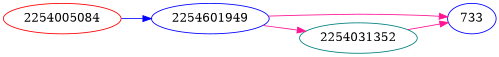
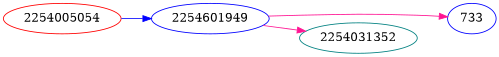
node "2254005084": label "2254005084" -> "2254005054"
edge "2254031352" -> "733": removed
